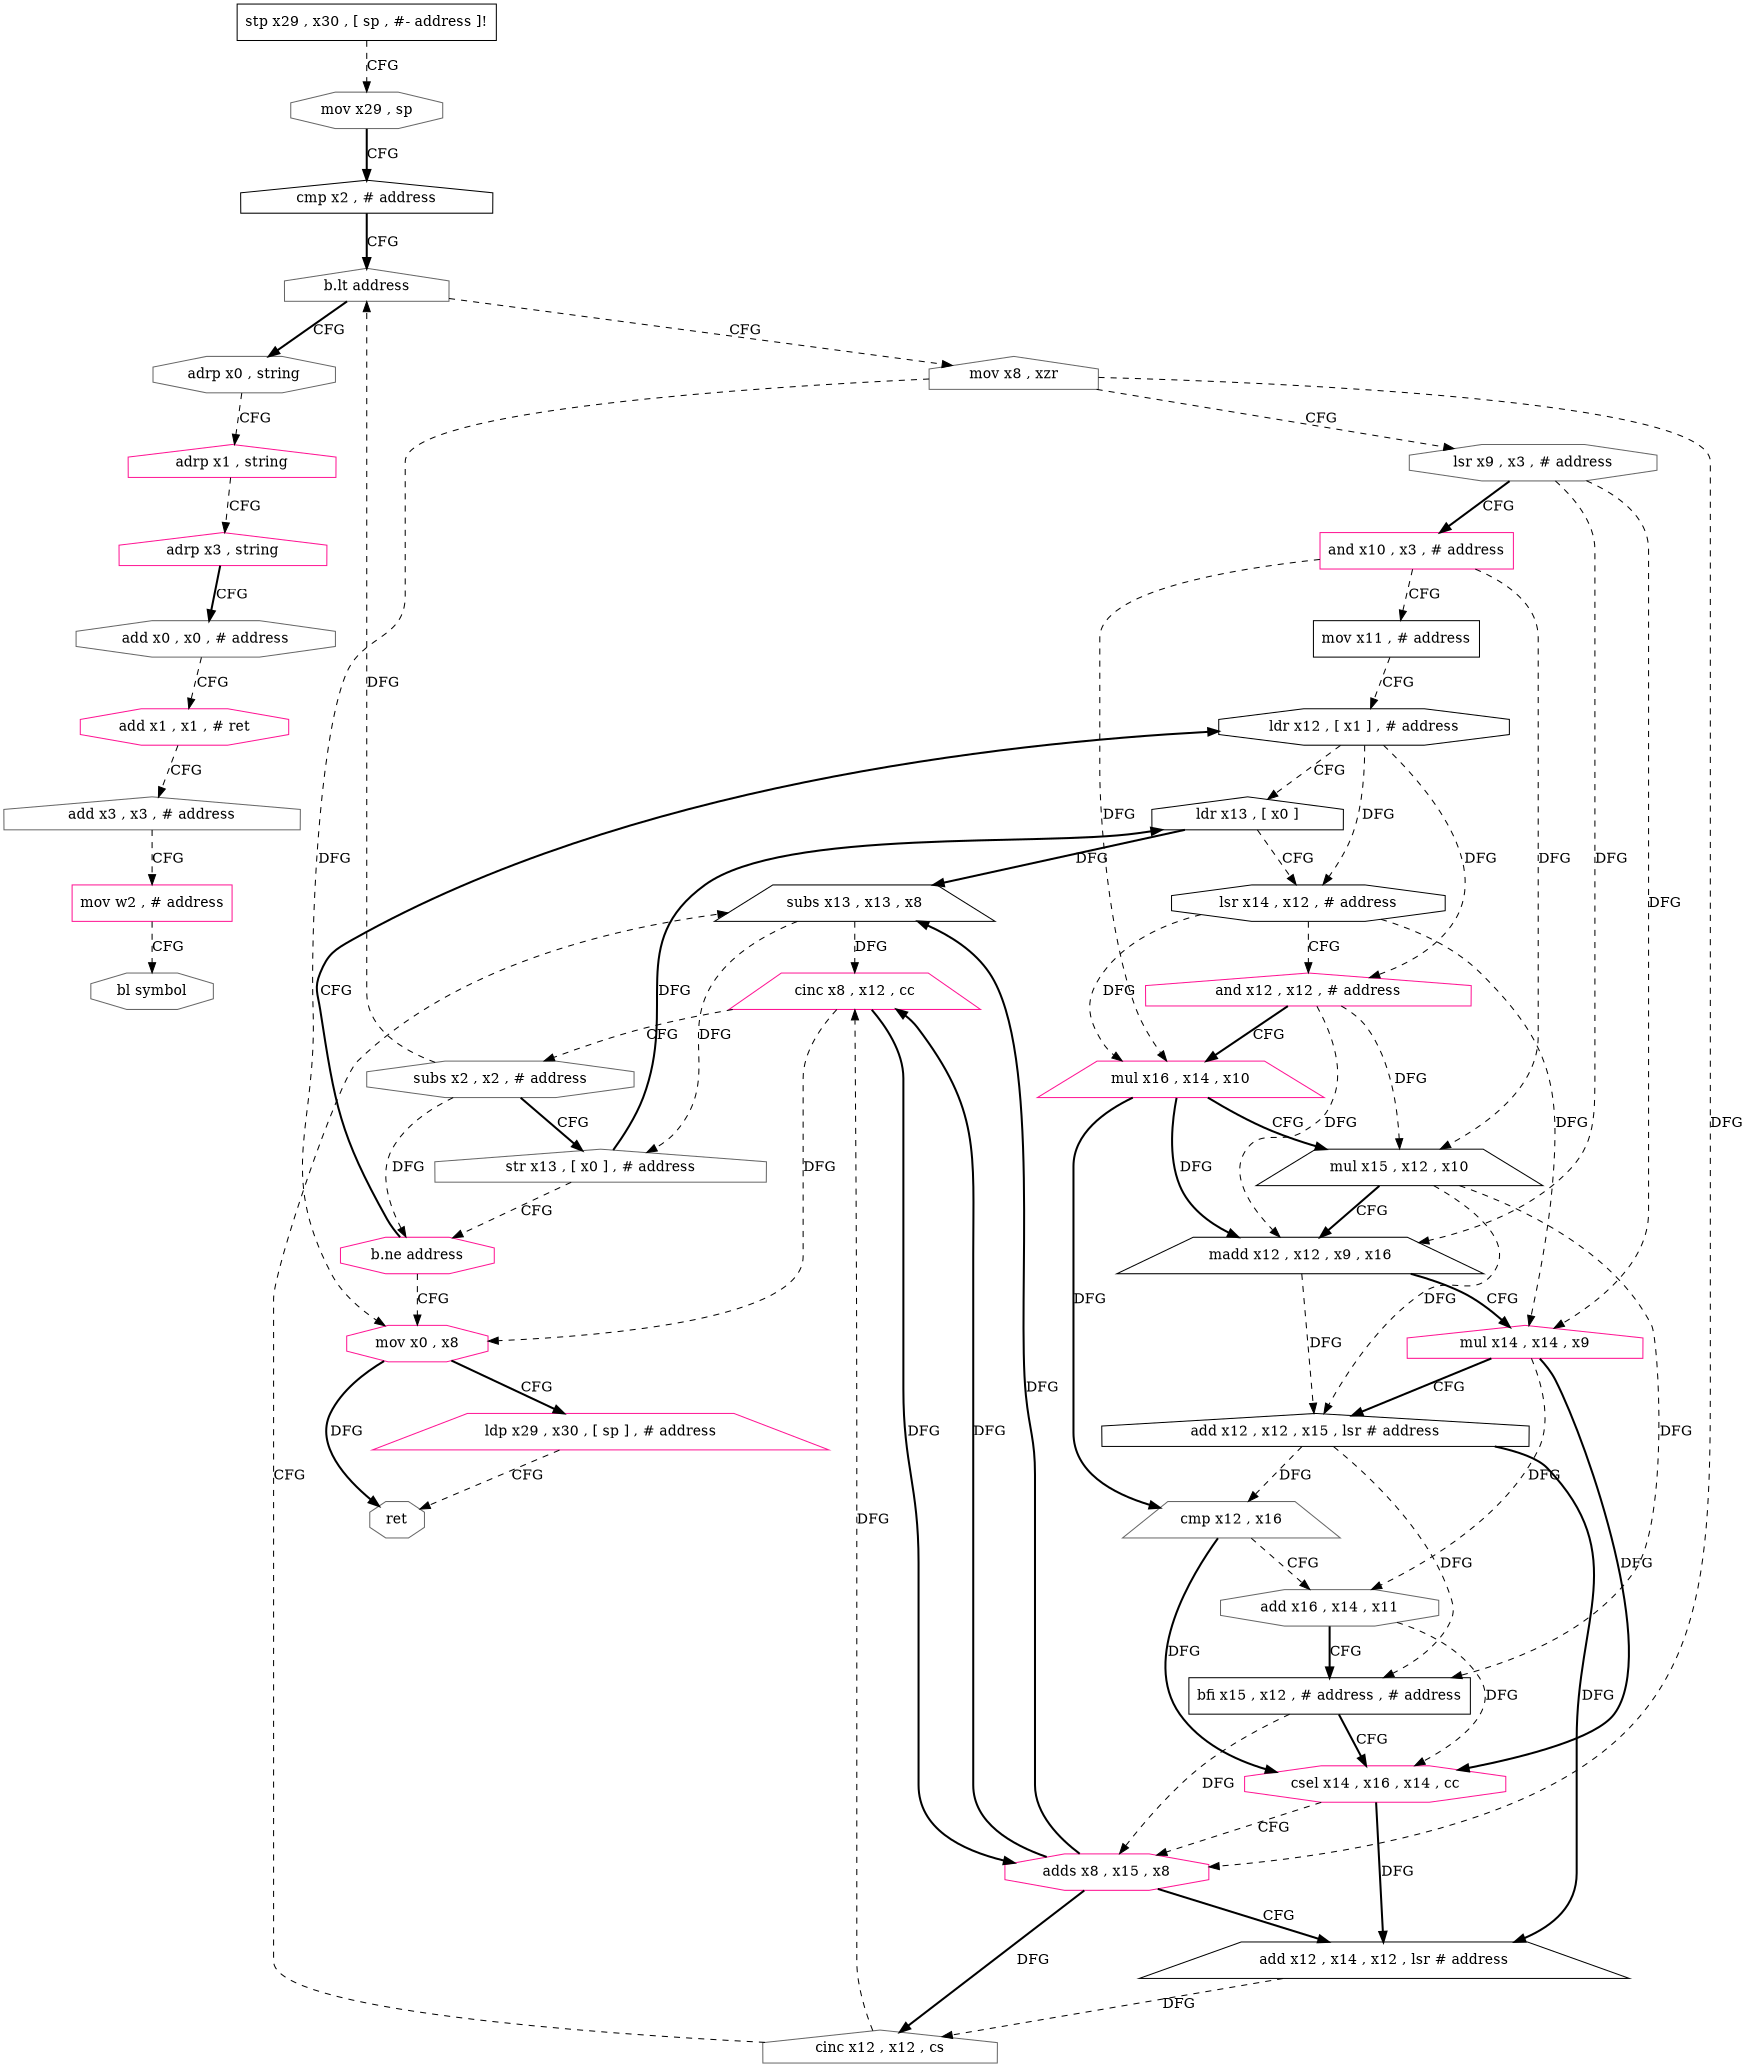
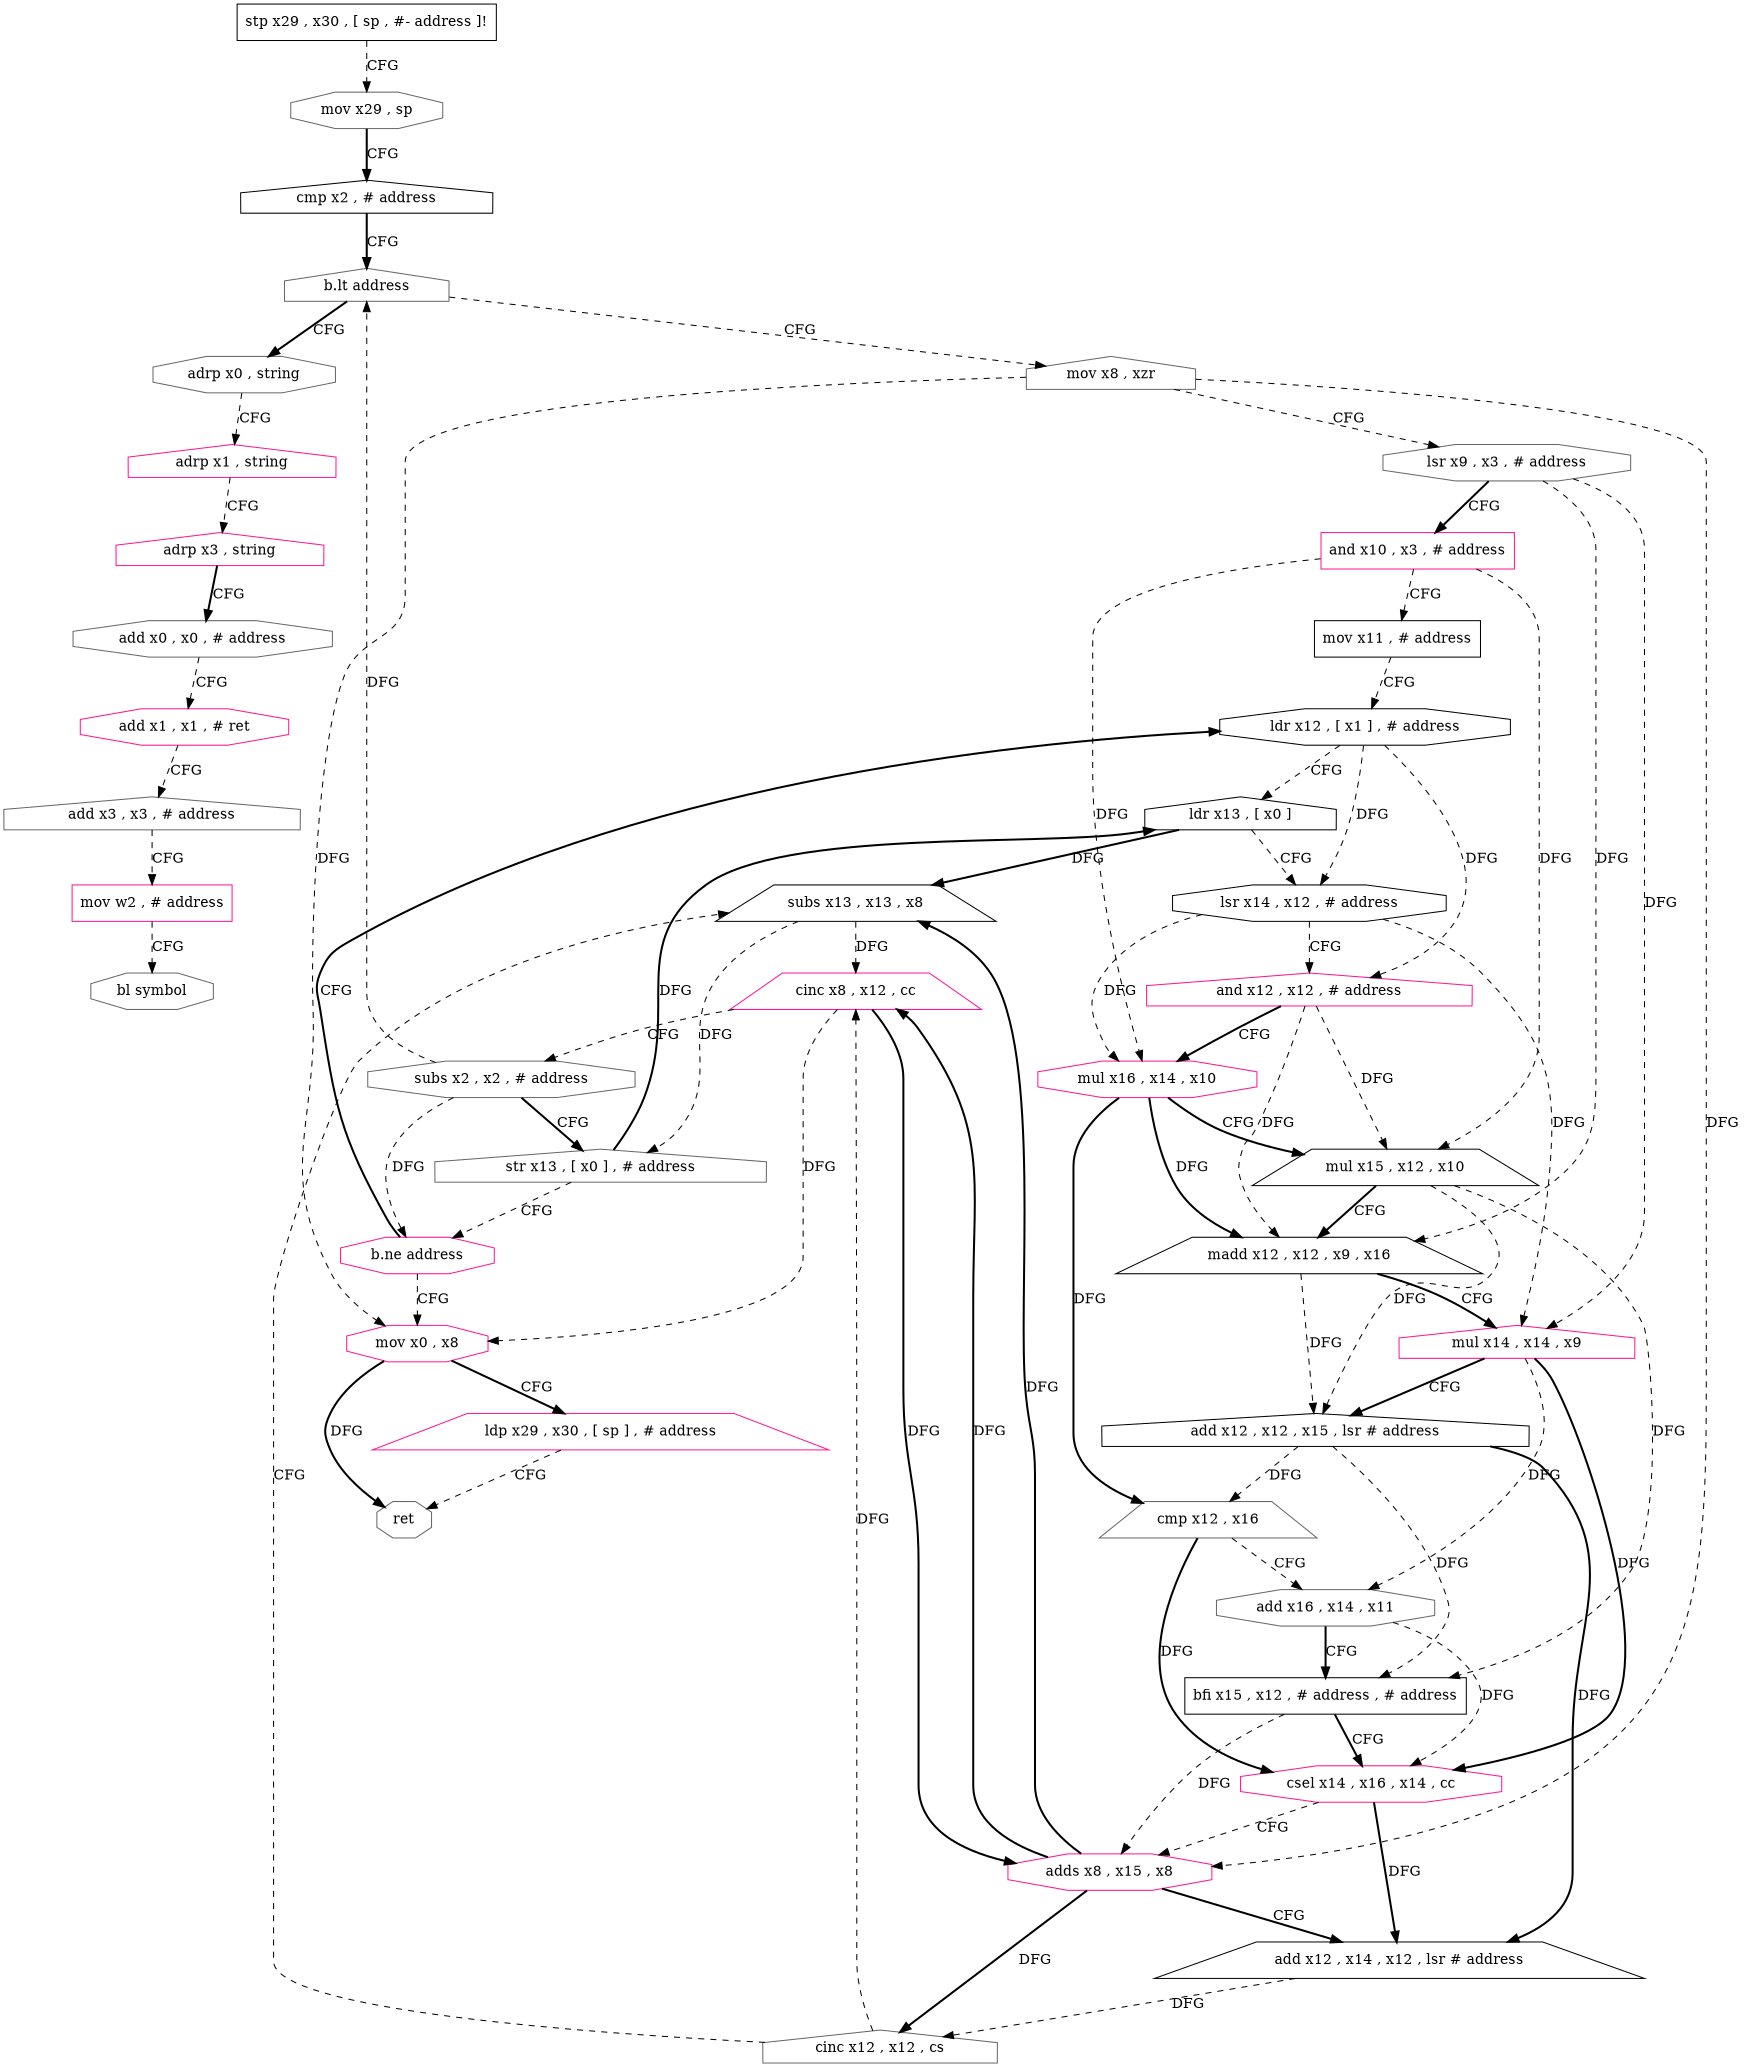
node "mul x16 , x14 , x10": shape trapezium -> octagon
